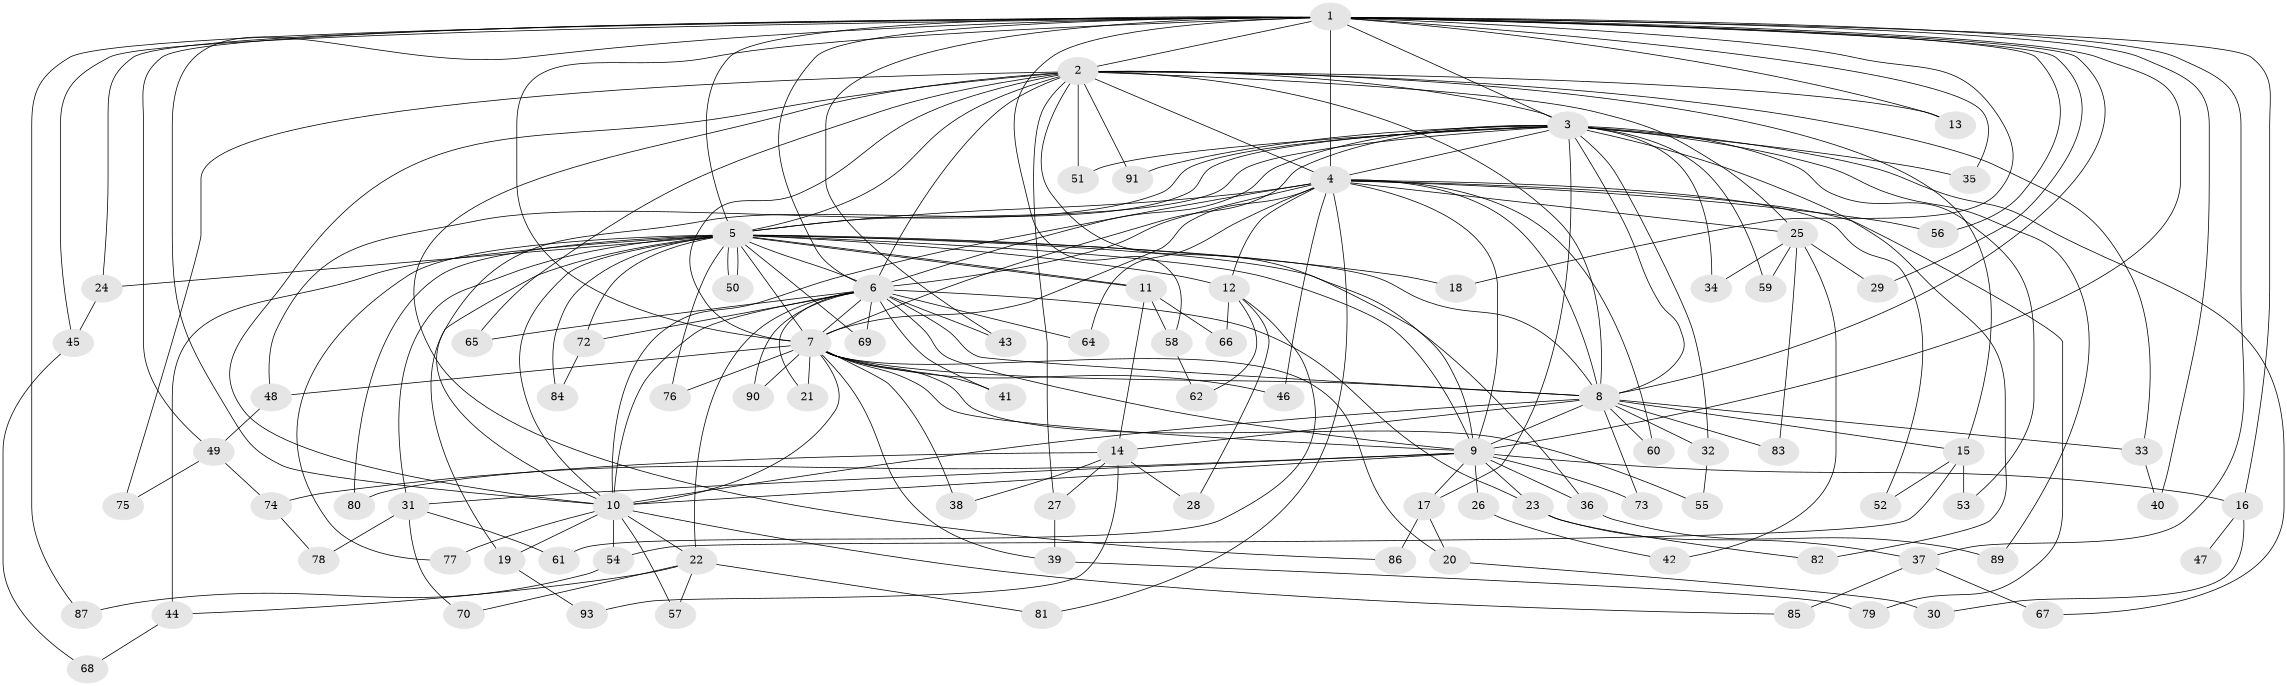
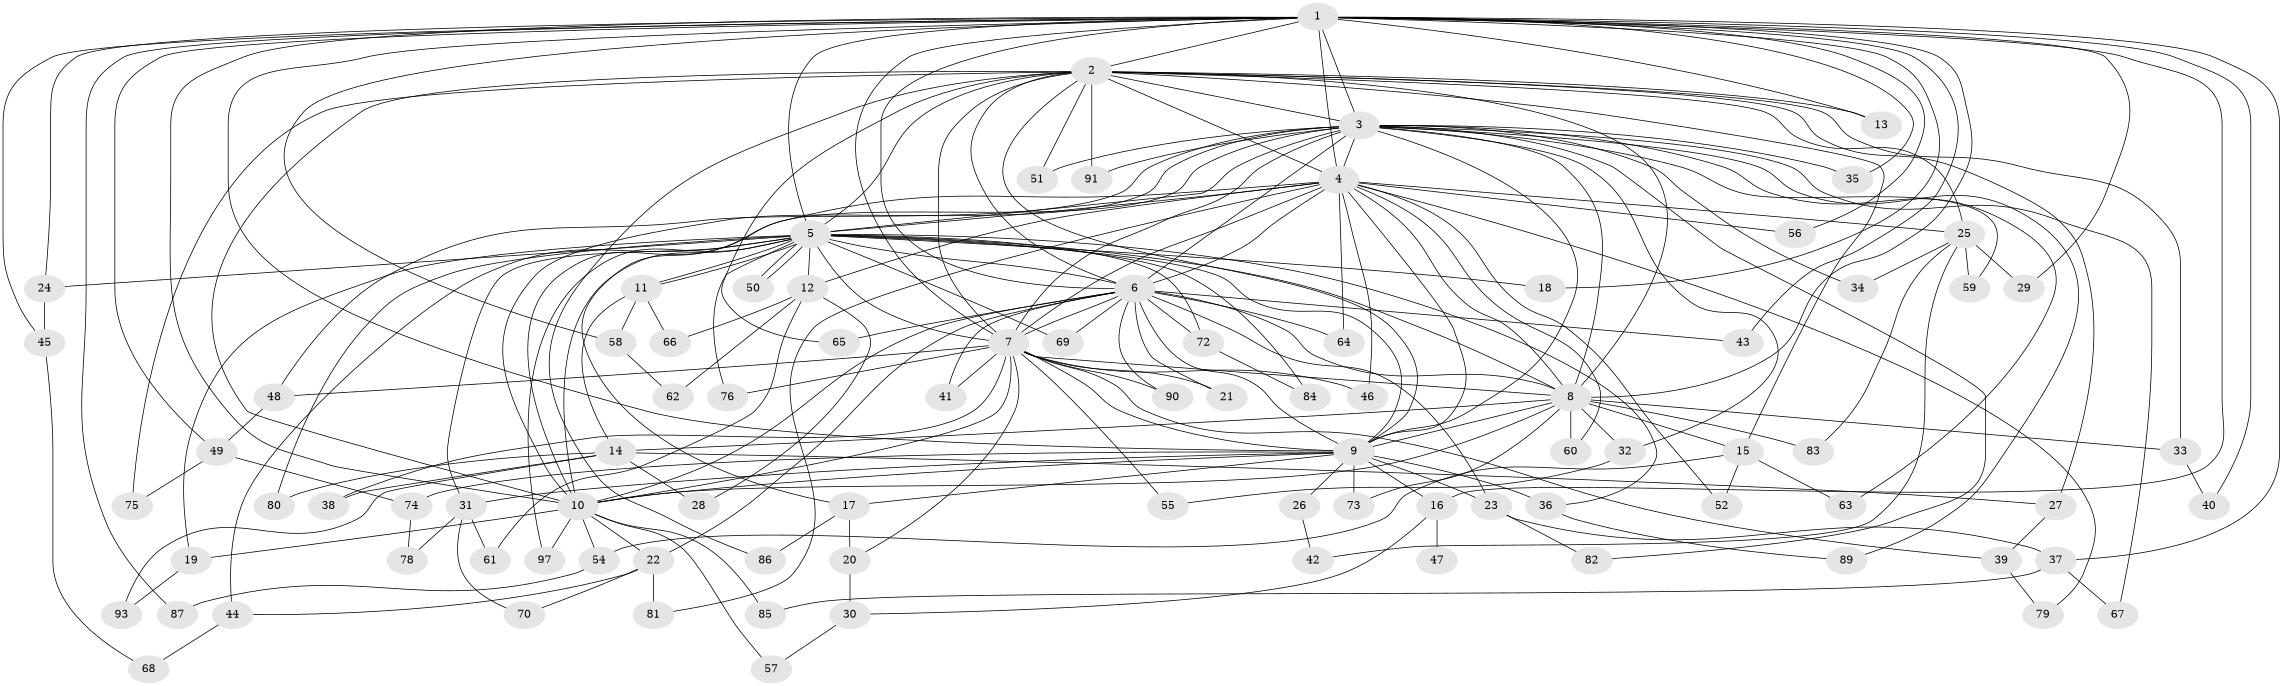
edge "3" -- "9": added
node "53": label "53" -> "63"
node "77": label "77" -> "97"
edge "22" -- "57": now "30" -- "57"
